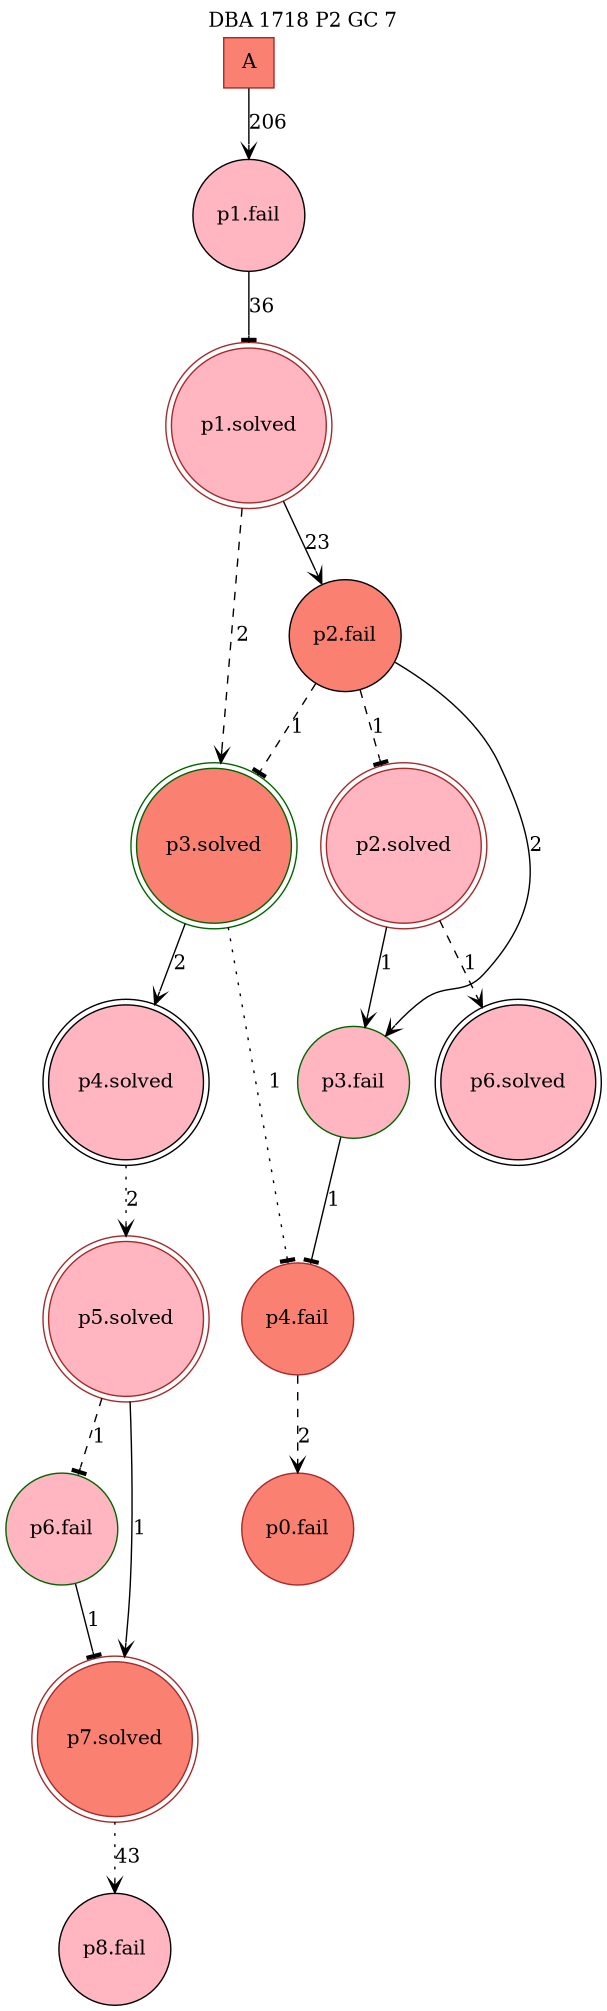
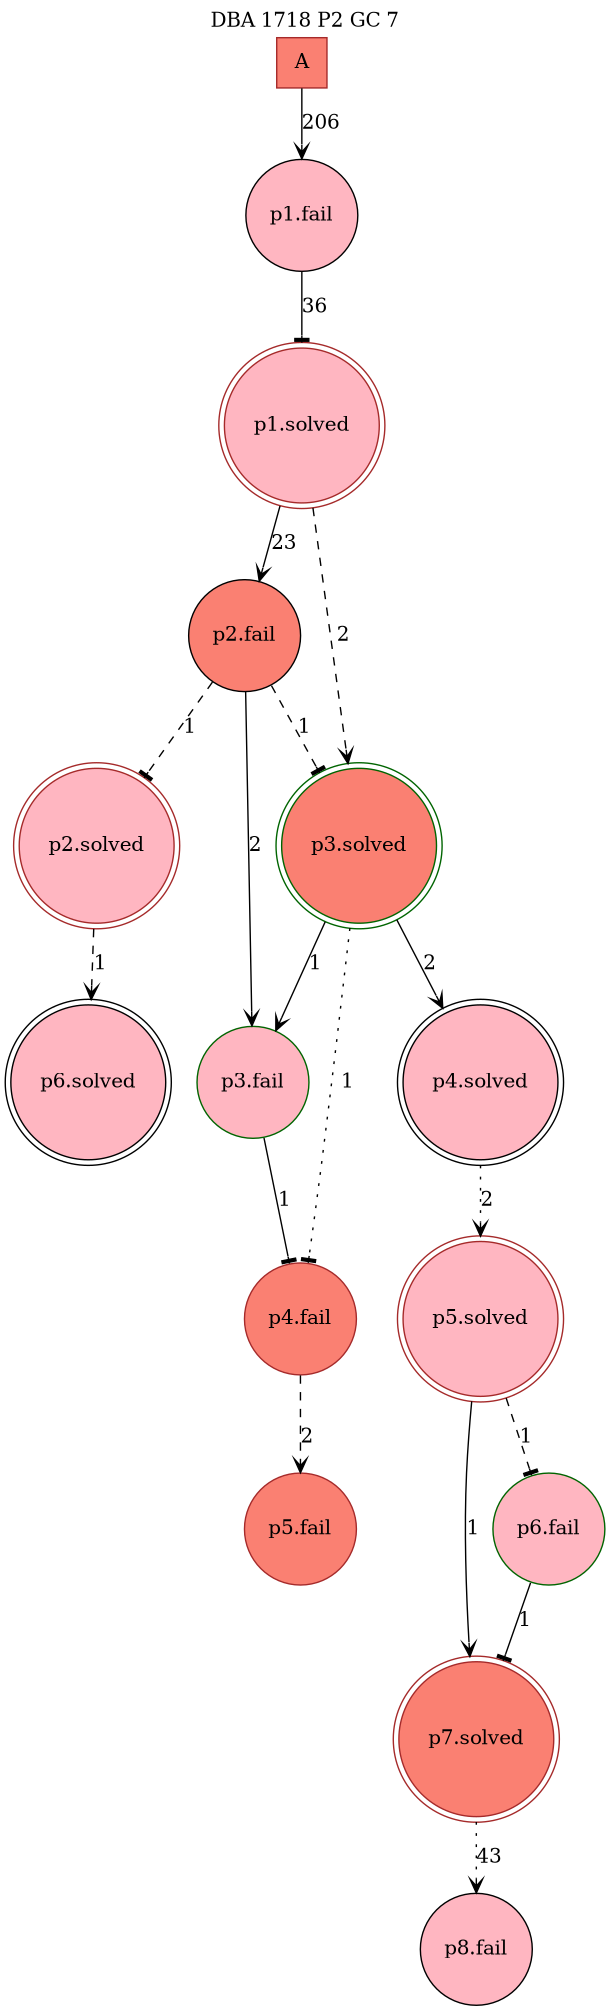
edge "p2.solved" -> "p3.fail": now "p3.solved" -> "p3.fail"
node "p0.fail": label "p0.fail" -> "p5.fail"
